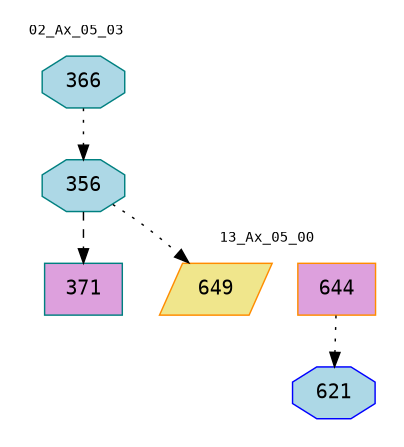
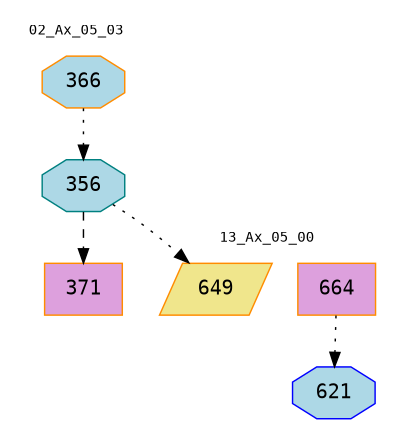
node "366": color teal -> darkorange
node "371": color teal -> darkorange
node "644": label "644" -> "664"
